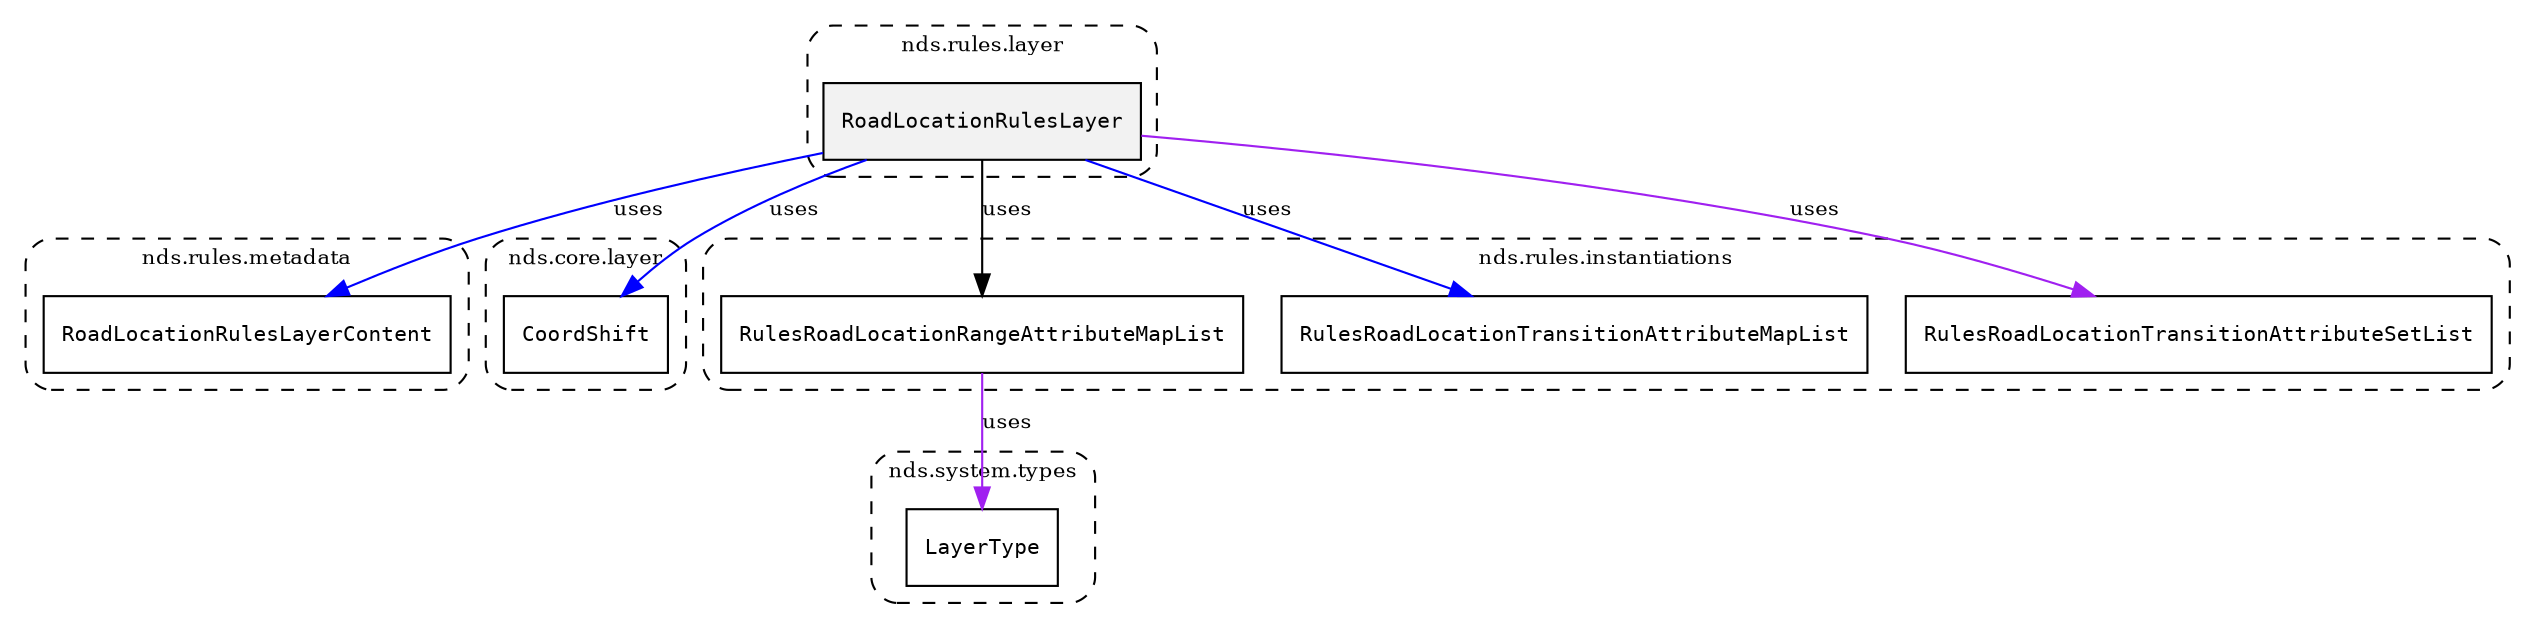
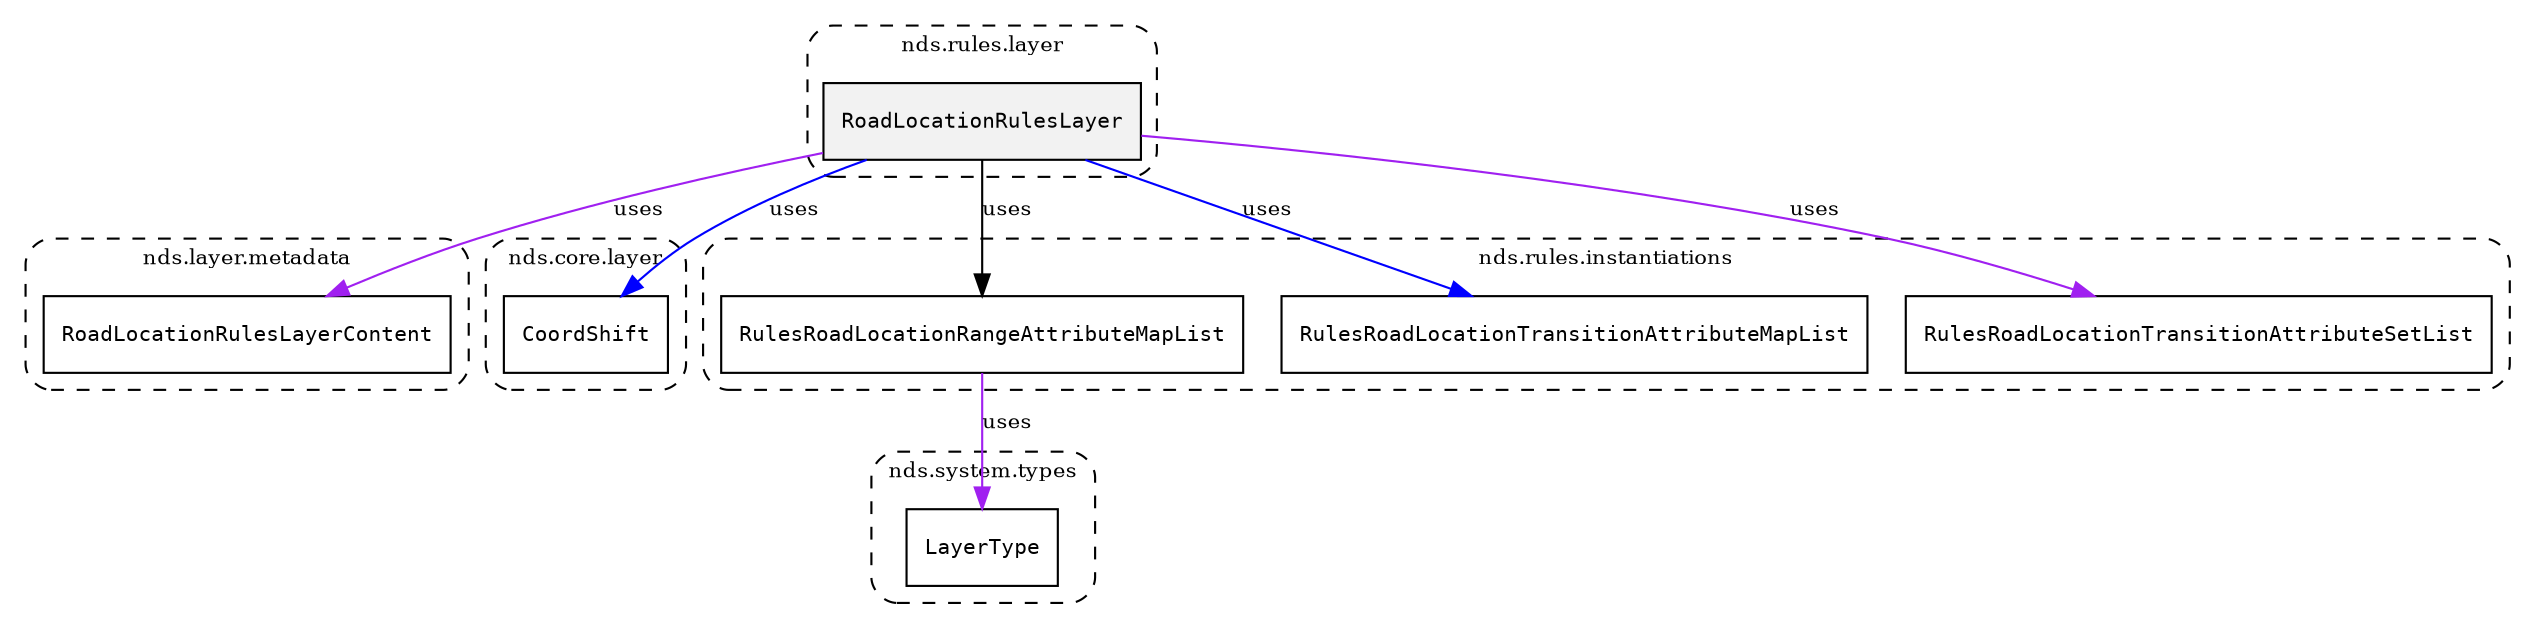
edge "RoadLocationRulesLayer" -> "RoadLocationRulesLayerContent": color blue -> purple
cluster "nds.rules.metadata": label "nds.rules.metadata" -> "nds.layer.metadata"
